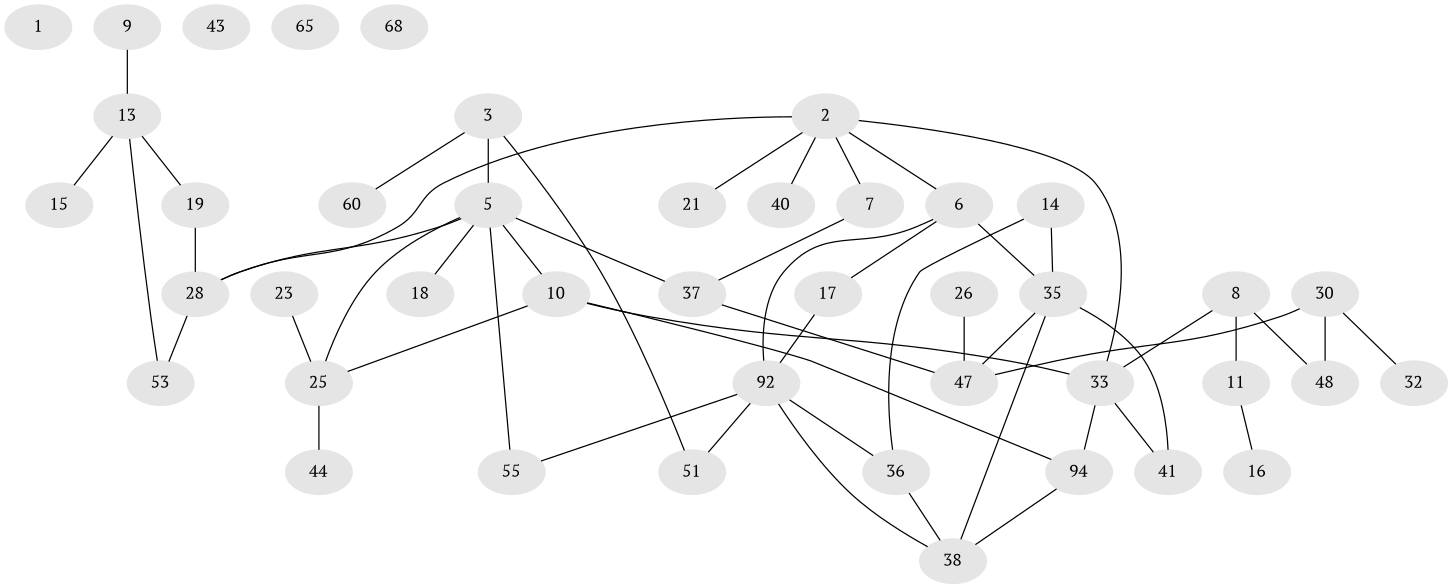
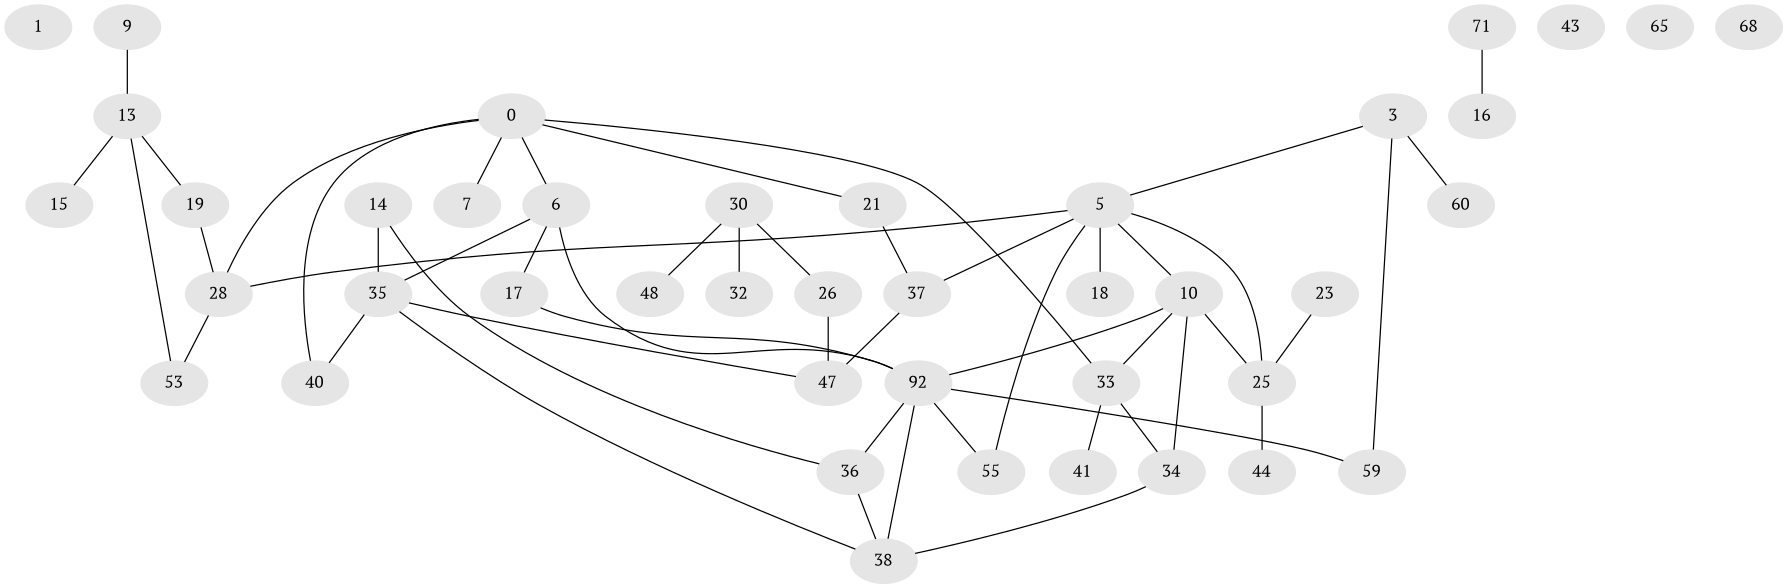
node "2": label "2" -> "0"
edge "7" -- "37": now "21" -- "37"
node "8": removed
edge "30" -- "47": now "30" -- "26"
edge "10" -- "92": added
edge "35" -- "41": now "35" -- "40"
node "11": label "11" -> "71"
node "51": label "51" -> "59"
node "94": label "94" -> "34"
